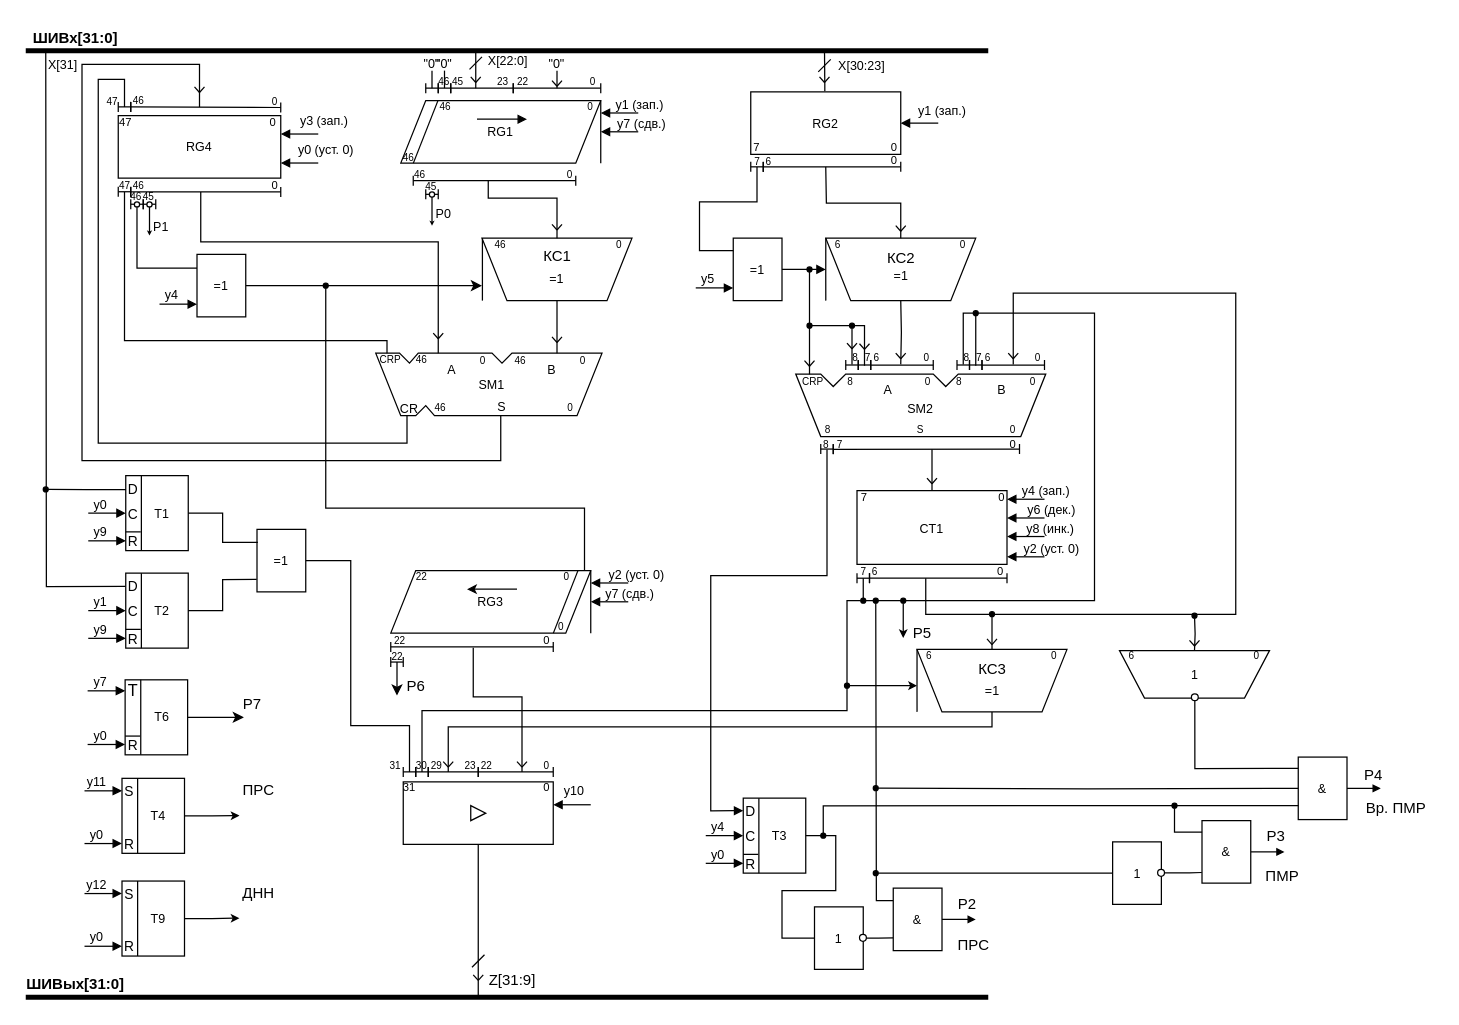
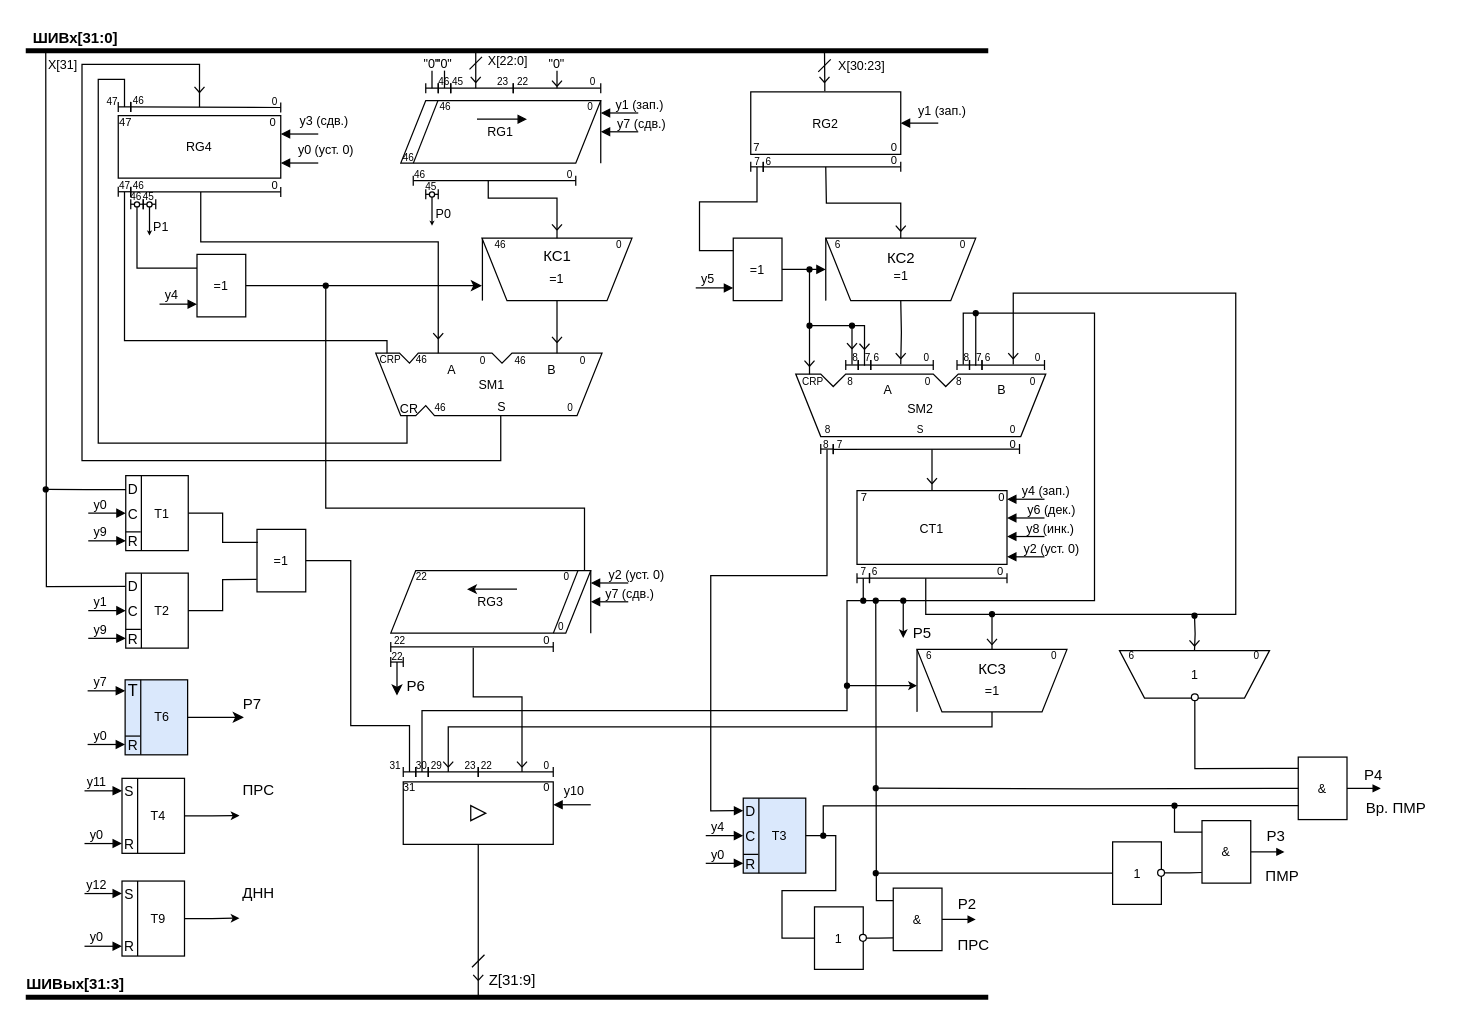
node "y3 (зап.)": label "y3 (зап.)" -> "y3 (сдв.)"
node "T6": fillcolor #ffffff -> #dae8fc
node "T3": fillcolor #ffffff -> #dae8fc
node "ШИВых[31:0]": label "ШИВых[31:0]" -> "ШИВых[31:3]"
